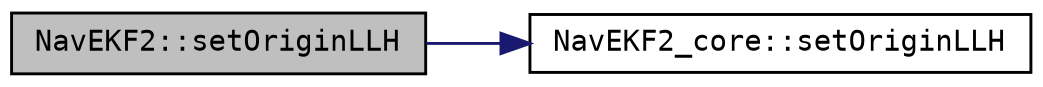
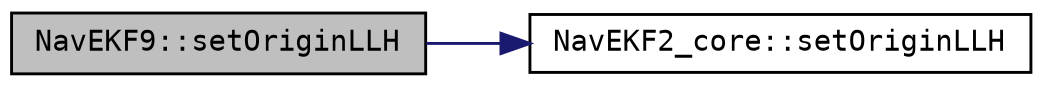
node "NavEKF2::setOriginLLH": label "NavEKF2::setOriginLLH" -> "NavEKF9::setOriginLLH"
